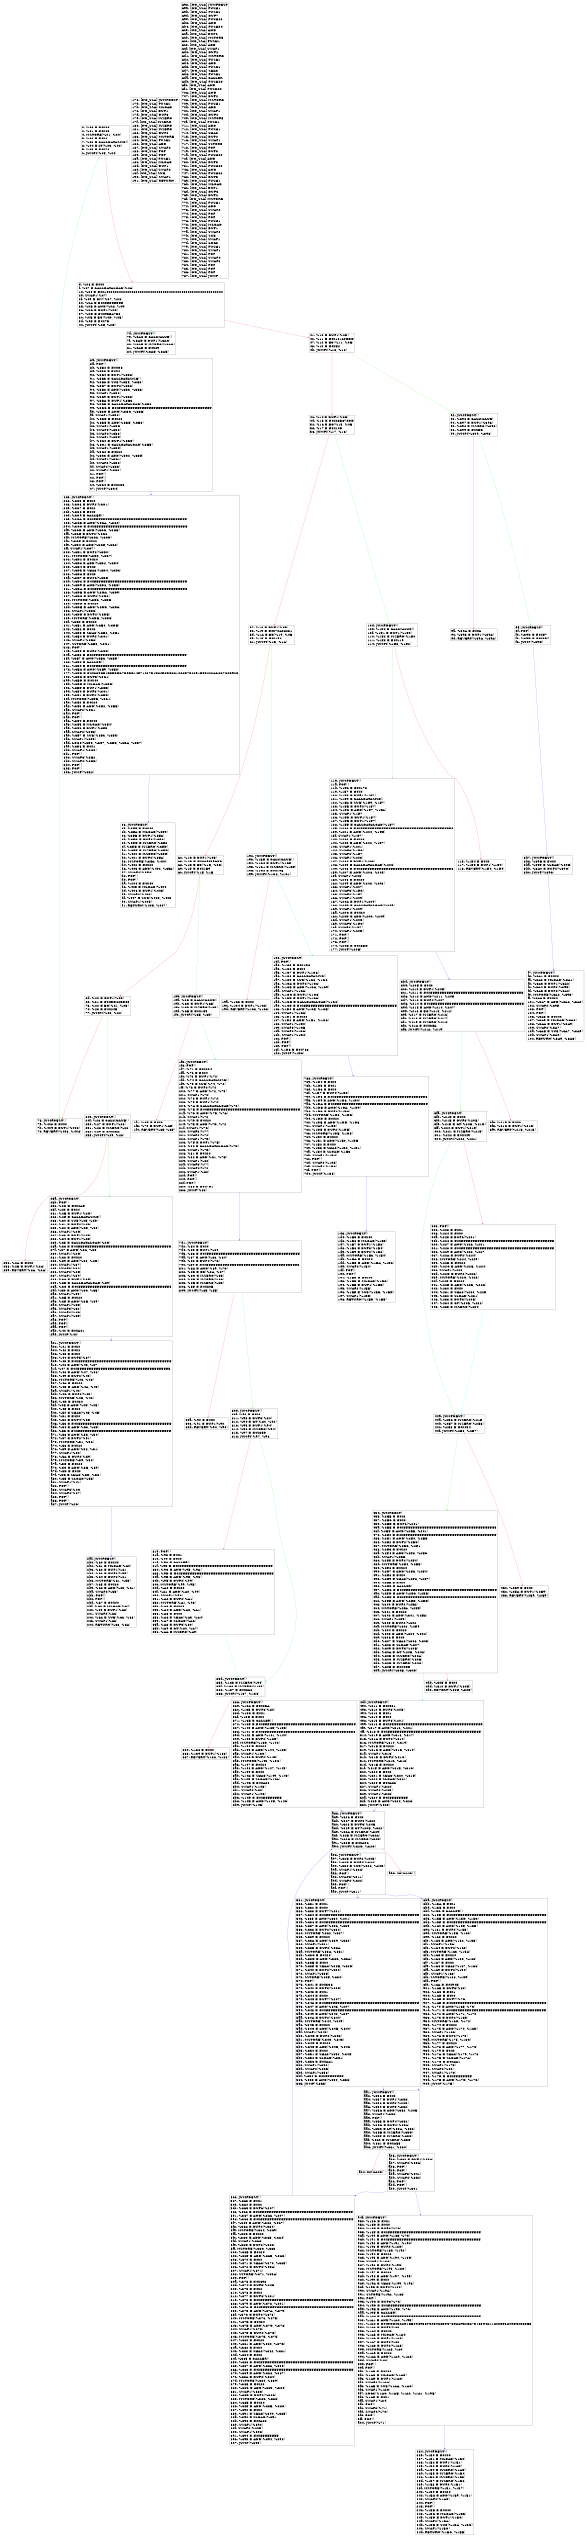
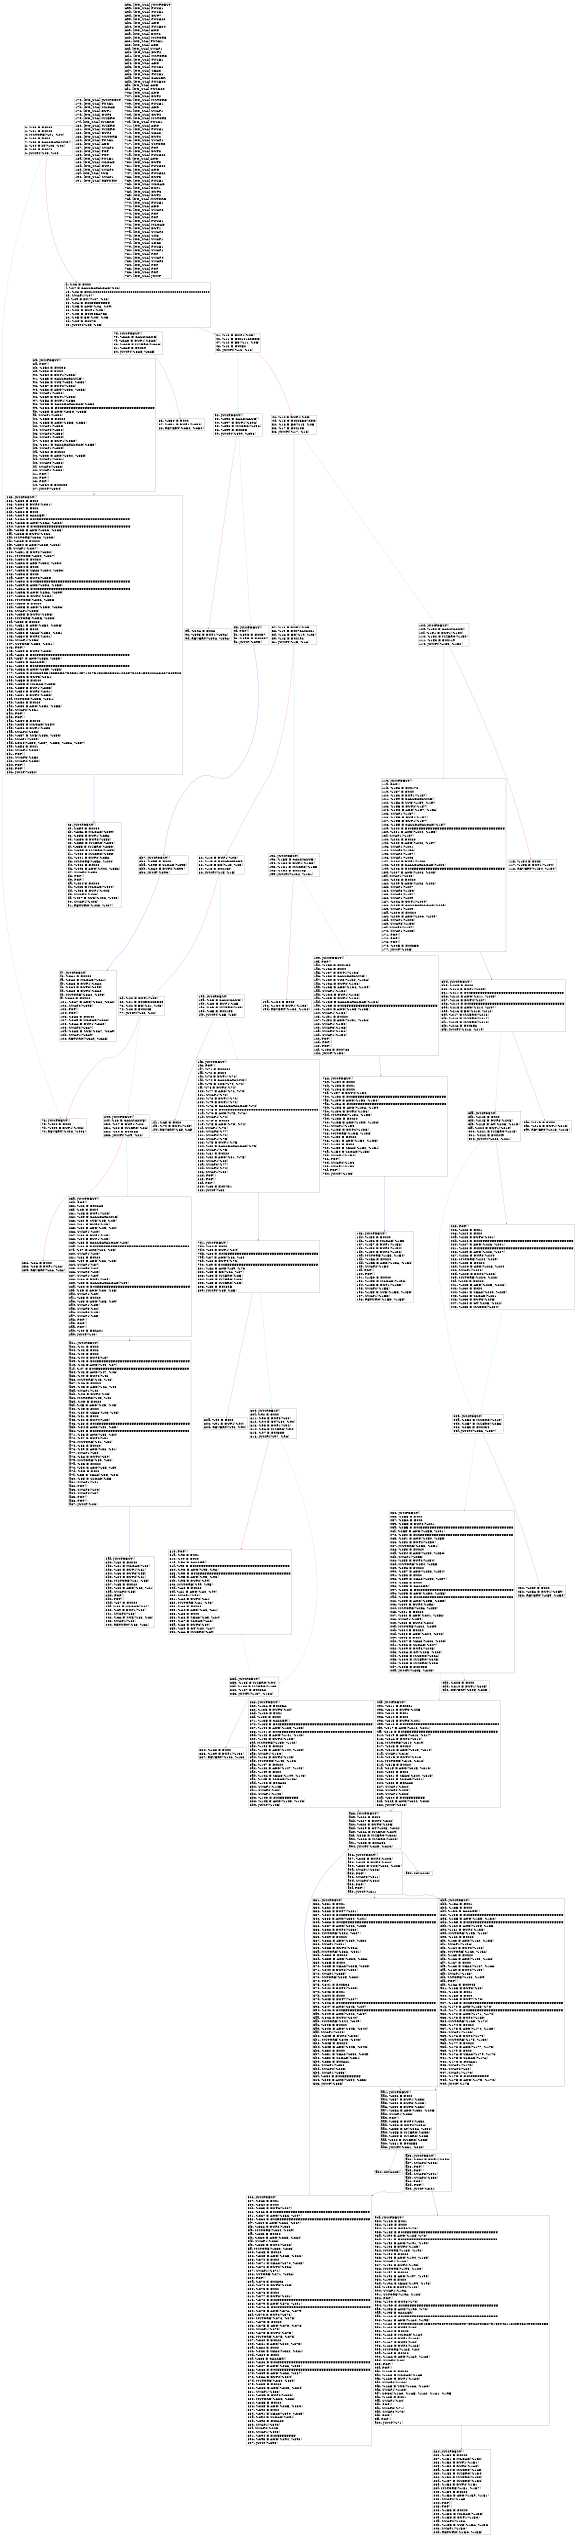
node "85: %3B0 = #0x0 87: %3B1 = DUP1(%3B0) 88: REVERT(%3B0, %3B0)": added
